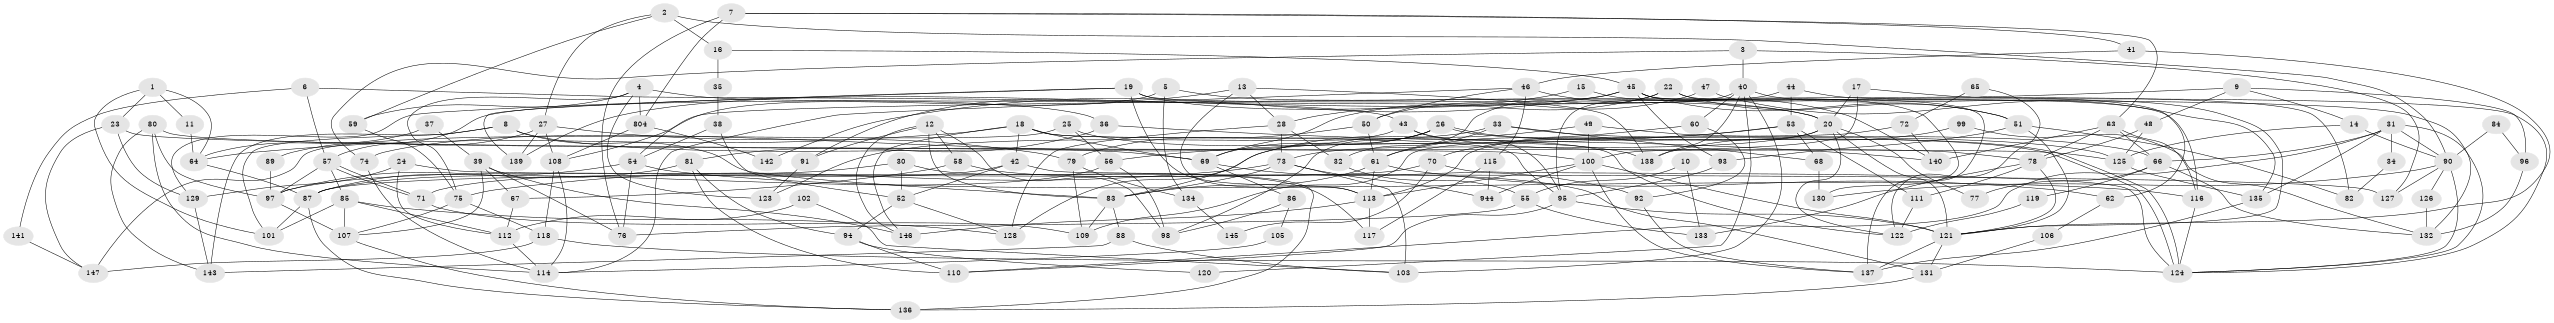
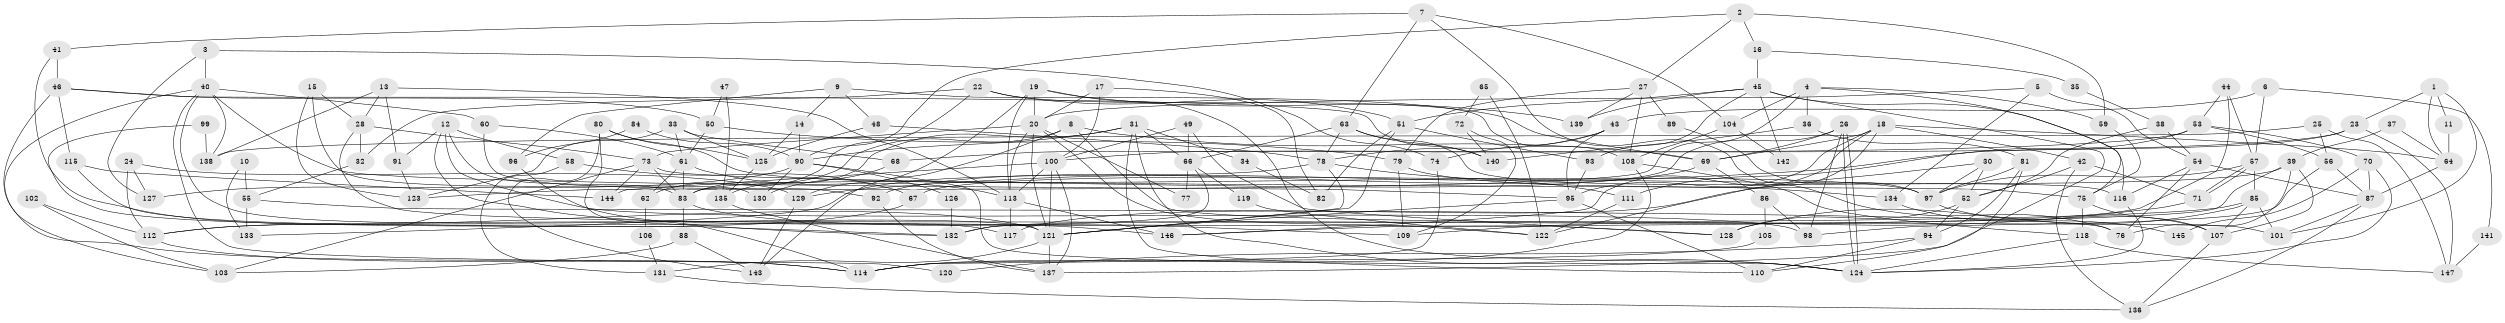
node "804": label "804" -> "104"
edge "15" -- "123": added
node "944": label "944" -> "144"
